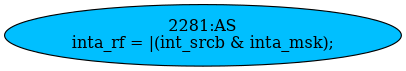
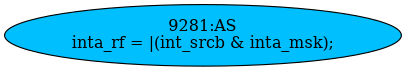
node "2281:AS inta_rf = |(int_srcb & inta_msk);": label "2281:AS inta_rf = |(int_srcb & inta_msk);" -> "9281:AS inta_rf = |(int_srcb & inta_msk);"
